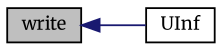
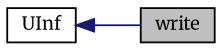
edge "UInf" -> "write": reversed
